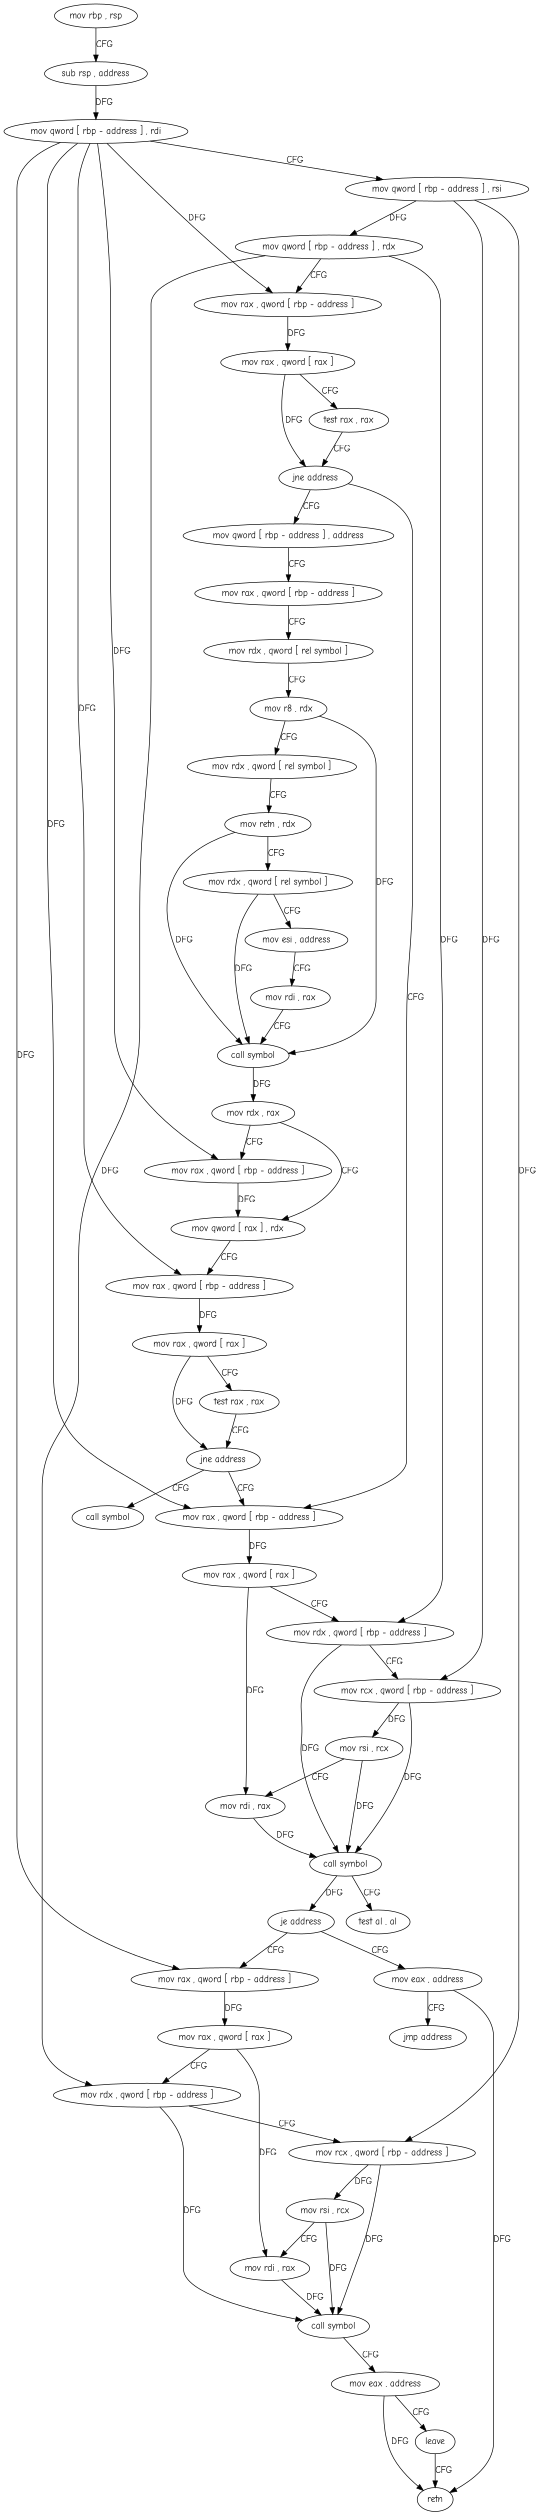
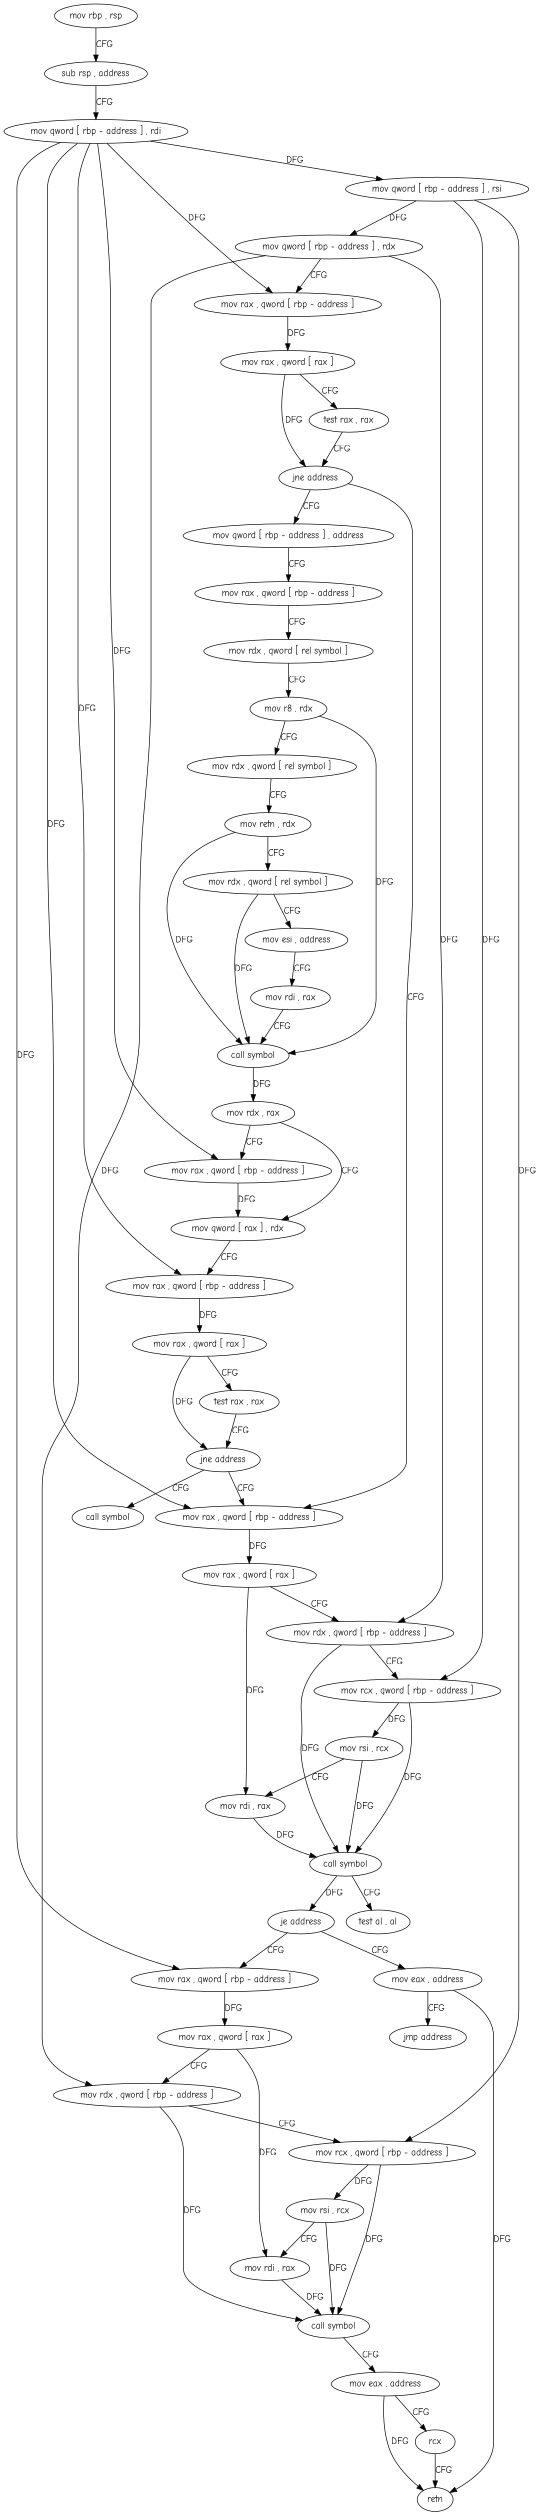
edge "sub rsp , address" -> "mov qword [ rbp - address ] , rdi": label "DFG" -> "CFG"
edge "mov qword [ rbp - address ] , rdi" -> "mov qword [ rbp - address ] , rsi": label "CFG" -> "DFG"
node "leave": label "leave" -> "rcx"
